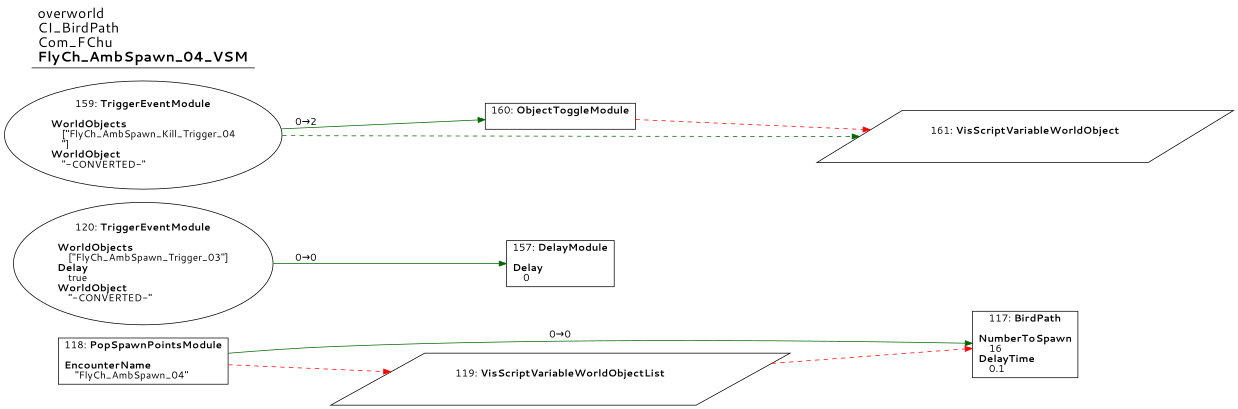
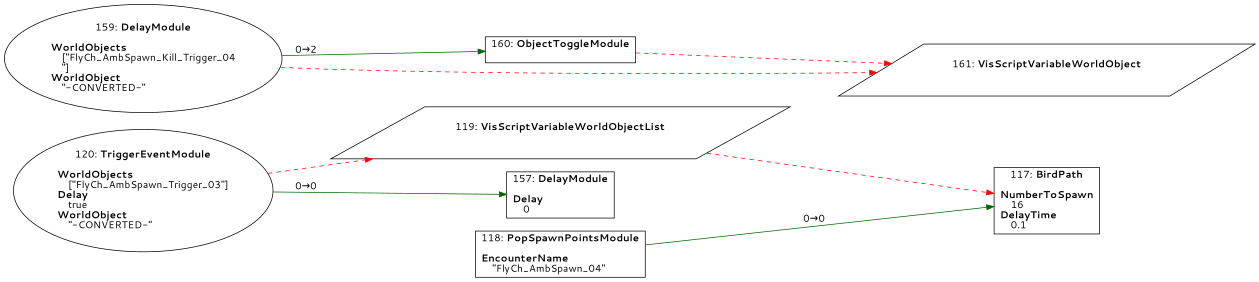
node "overworld": removed
node "159:": text "TriggerEventModule" -> "DelayModule"
edge "159:" -> "161:": color darkgreen -> red
edge "118:" -> "119:": now "120:" -> "119:"
